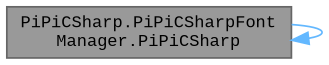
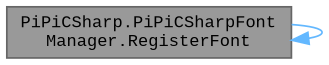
node "PiPiCSharp.PiPiCSharpFont Manager.PiPiCSharp": label "PiPiCSharp.PiPiCSharpFont Manager.PiPiCSharp" -> "PiPiCSharp.PiPiCSharpFont Manager.RegisterFont"
